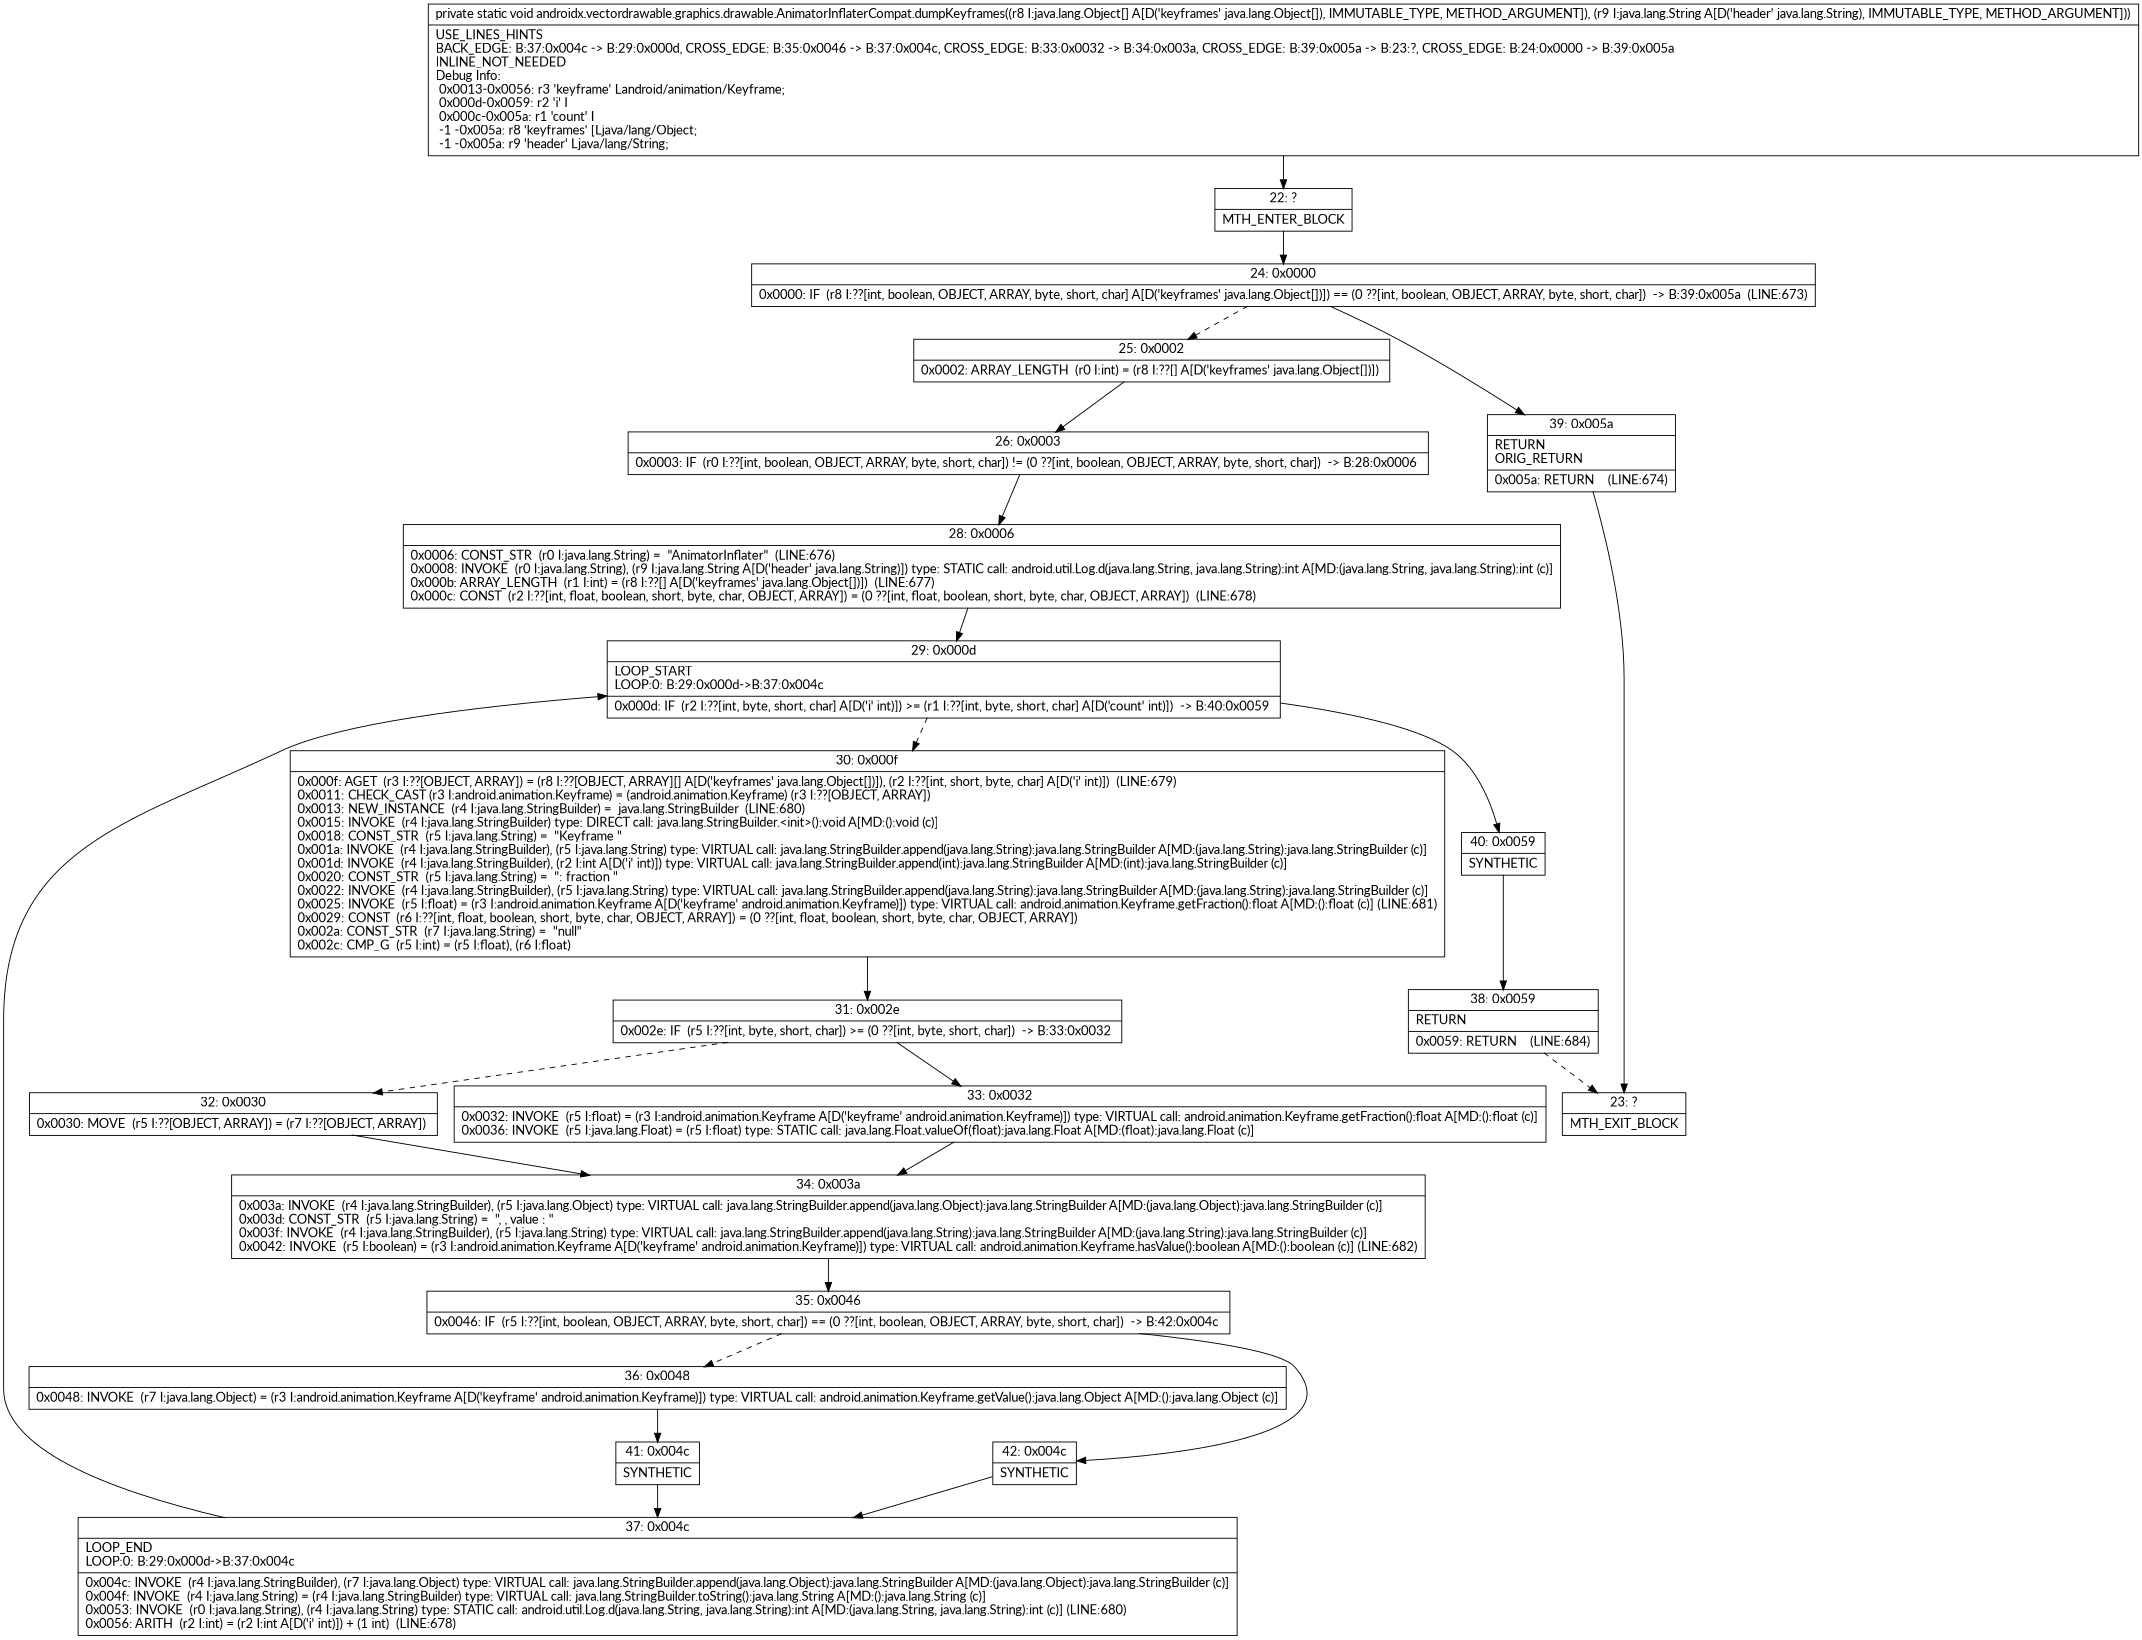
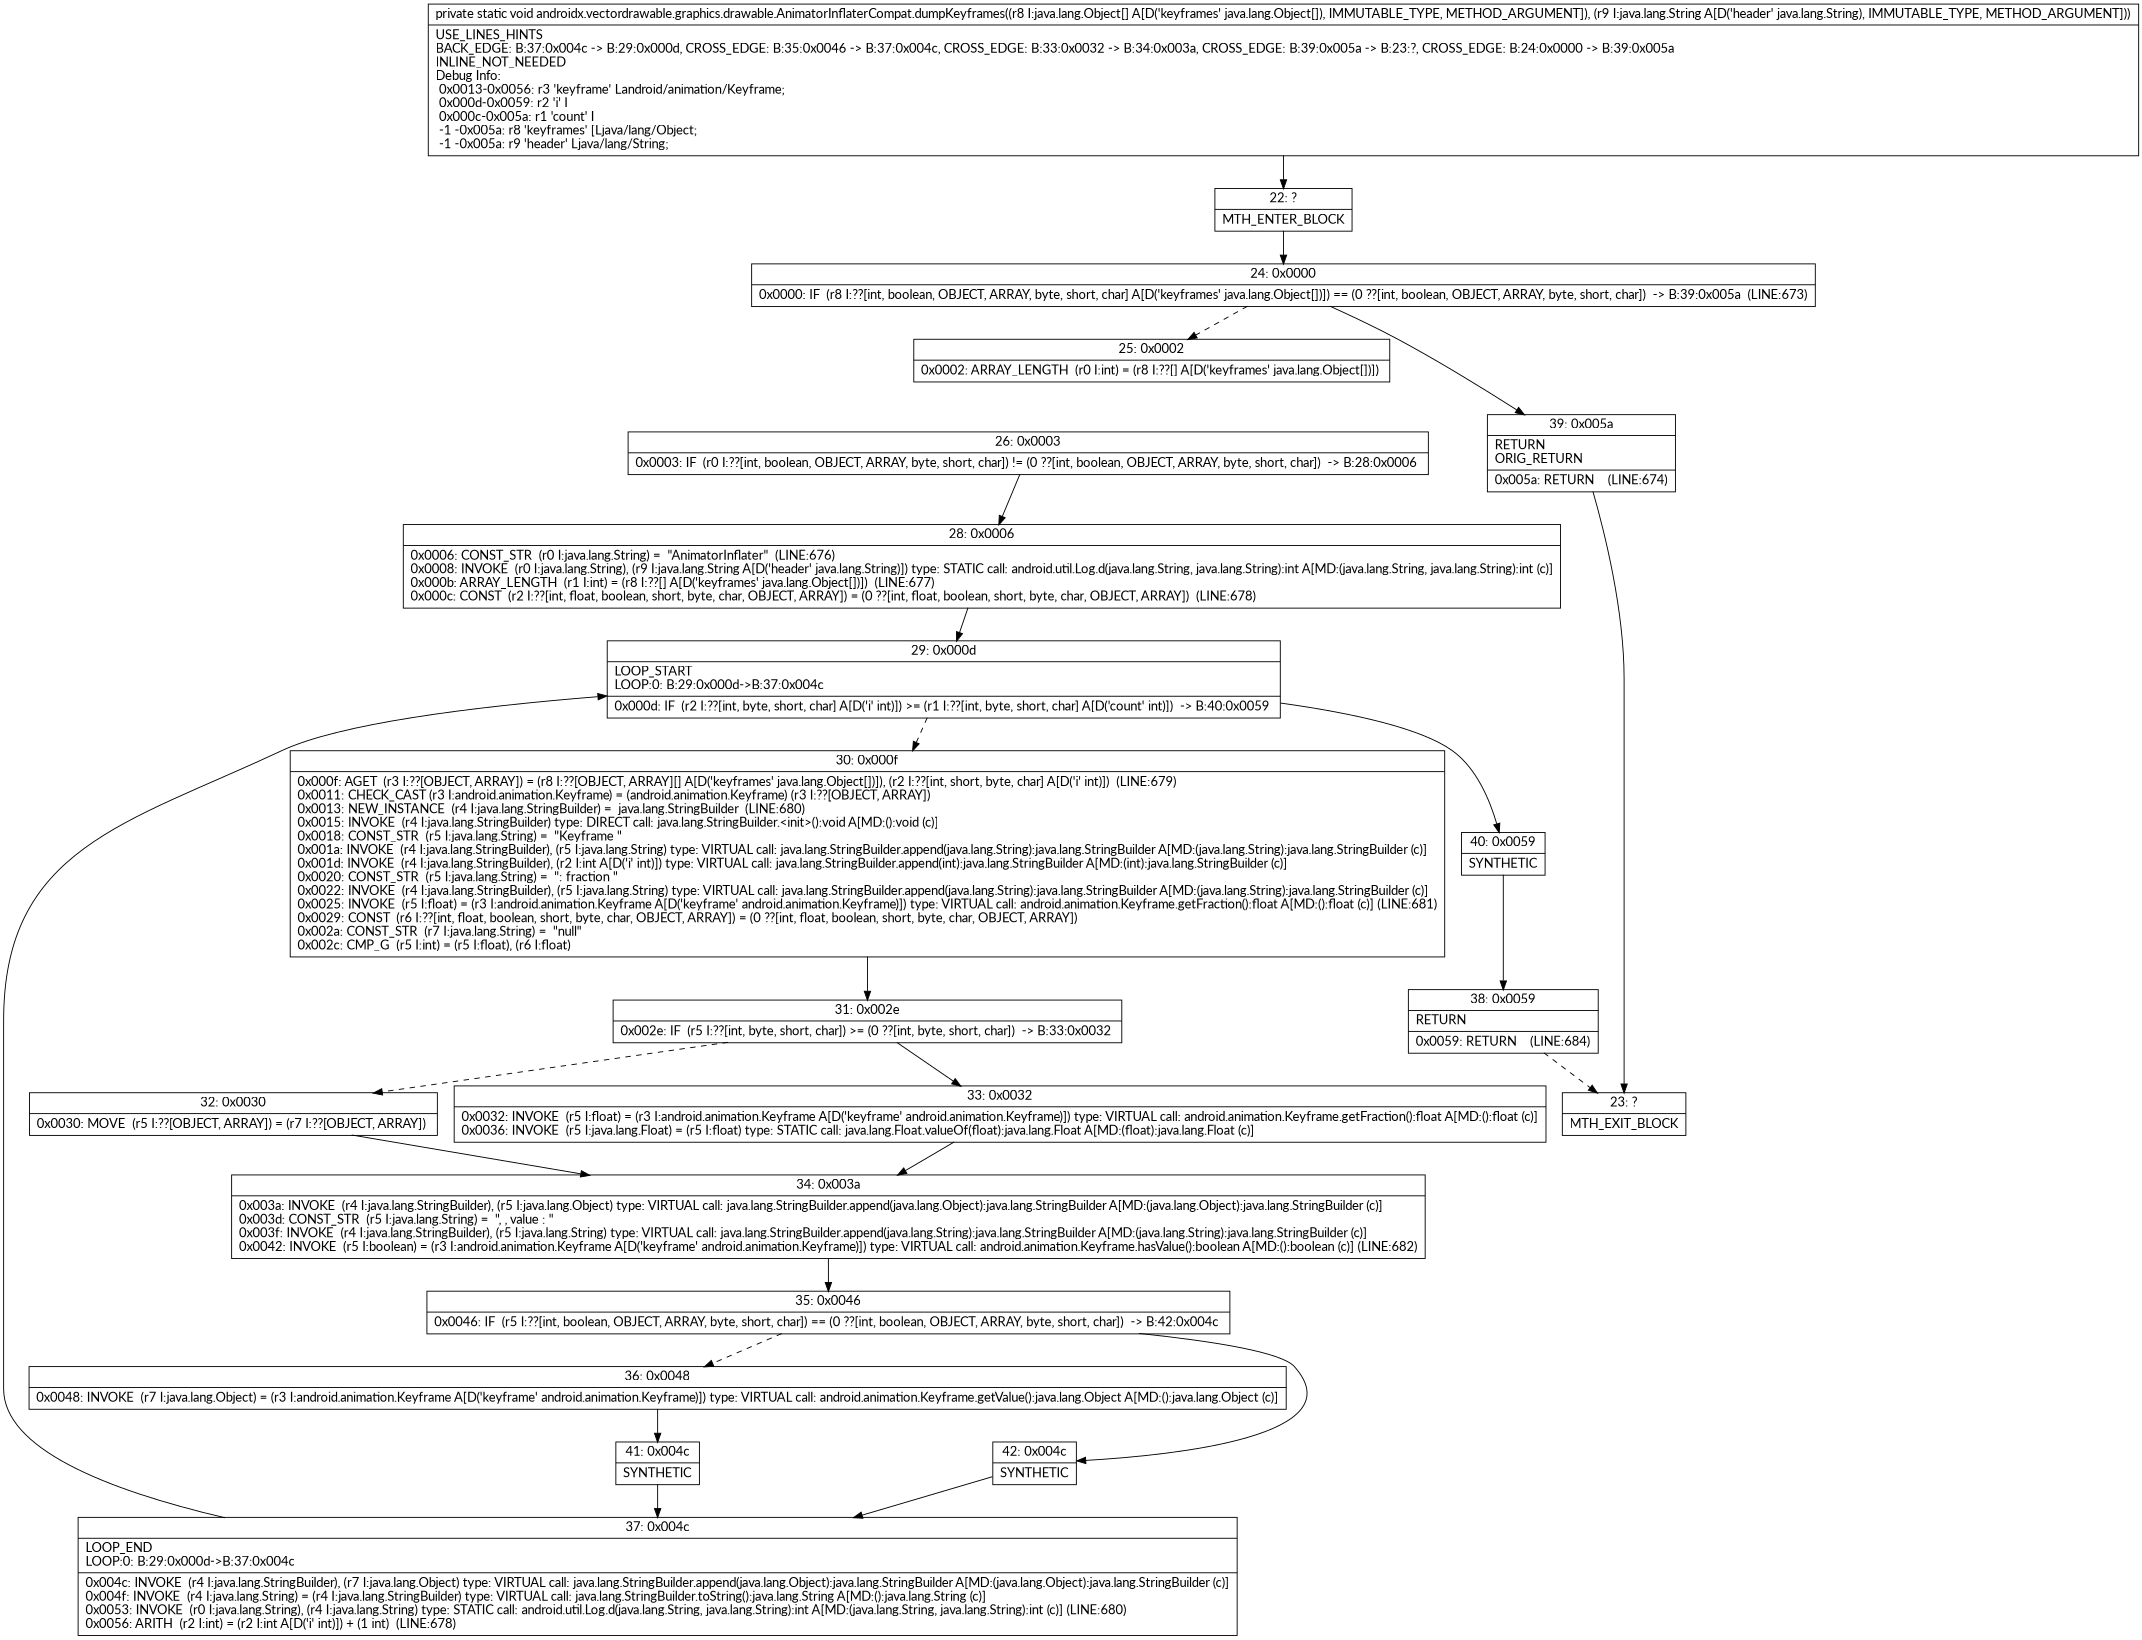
edge "25: 0x0002" -> "26: 0x0003": removed
